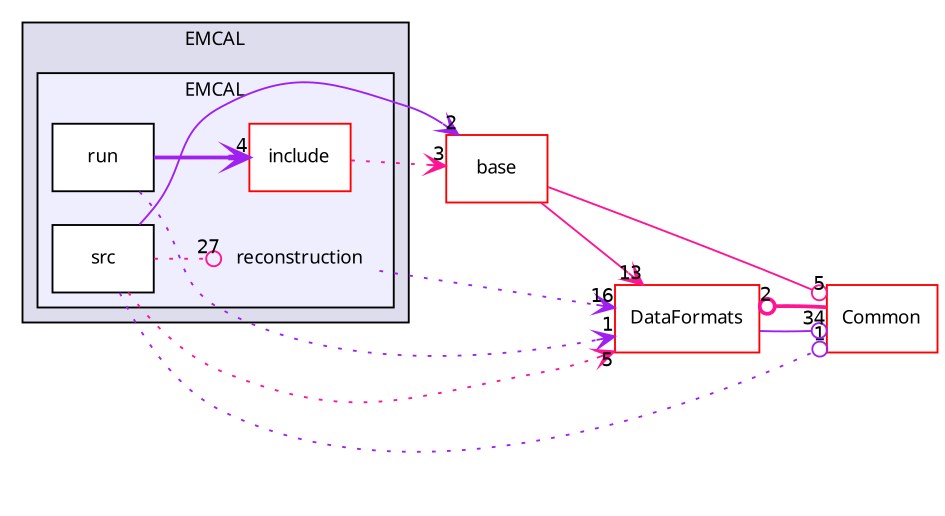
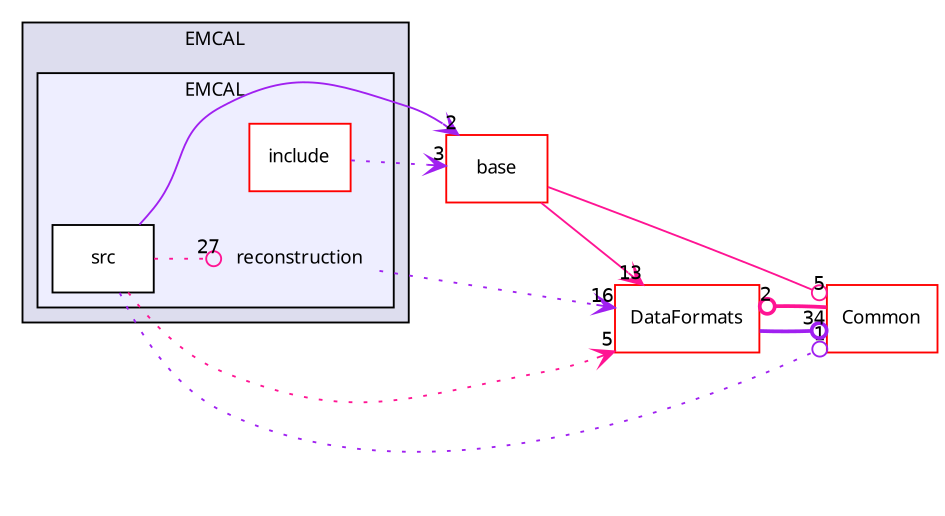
node "run": removed
edge "include" -> "base": color deeppink -> purple
edge "DataFormats" -> "Common": style solid -> bold
